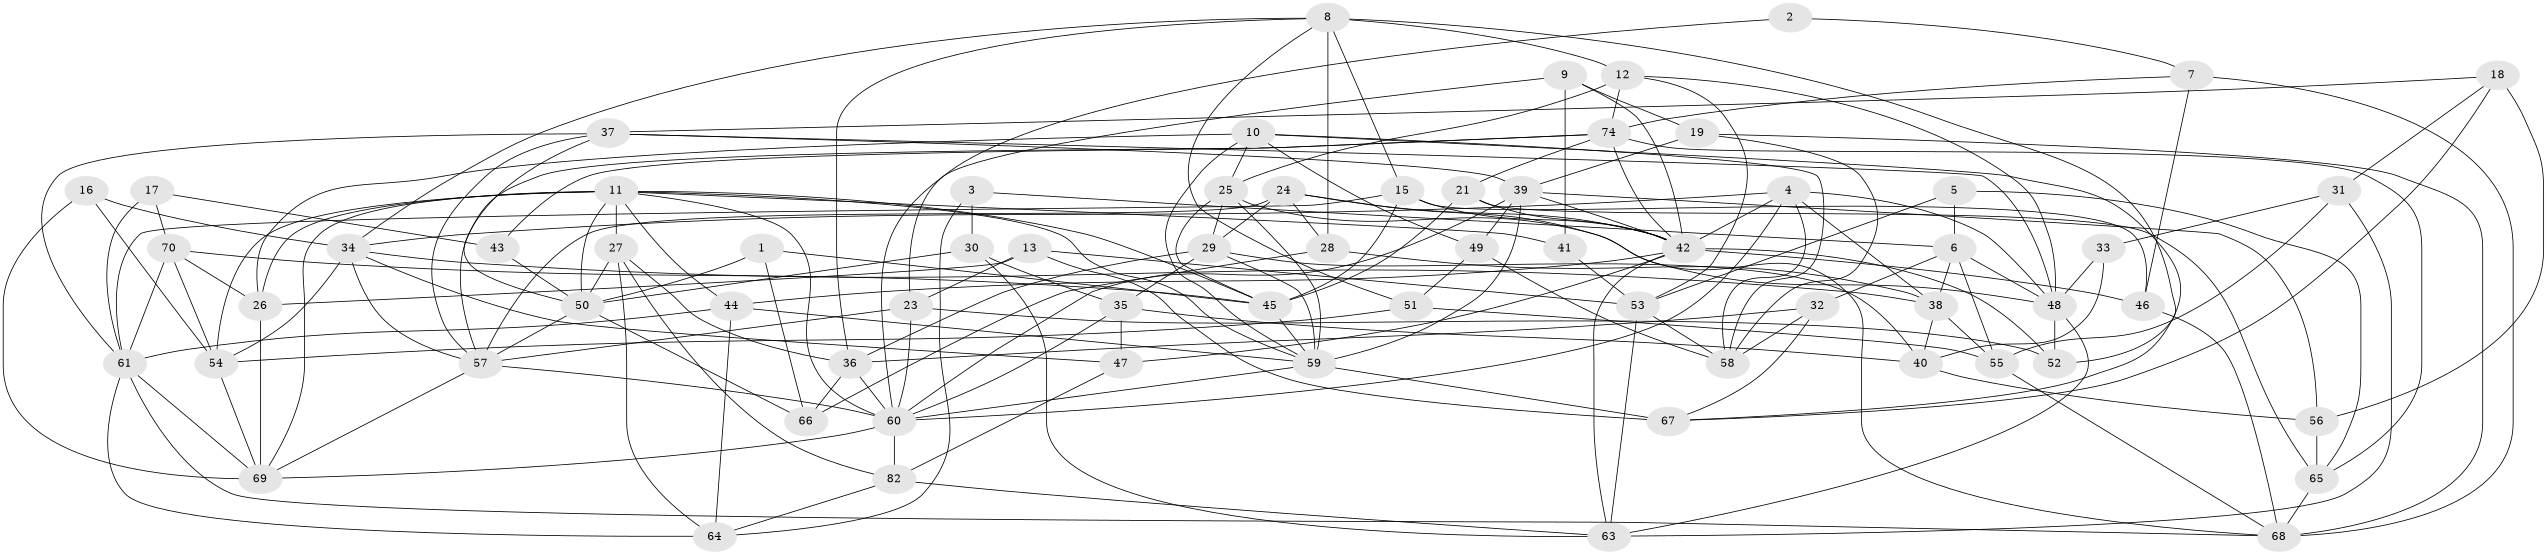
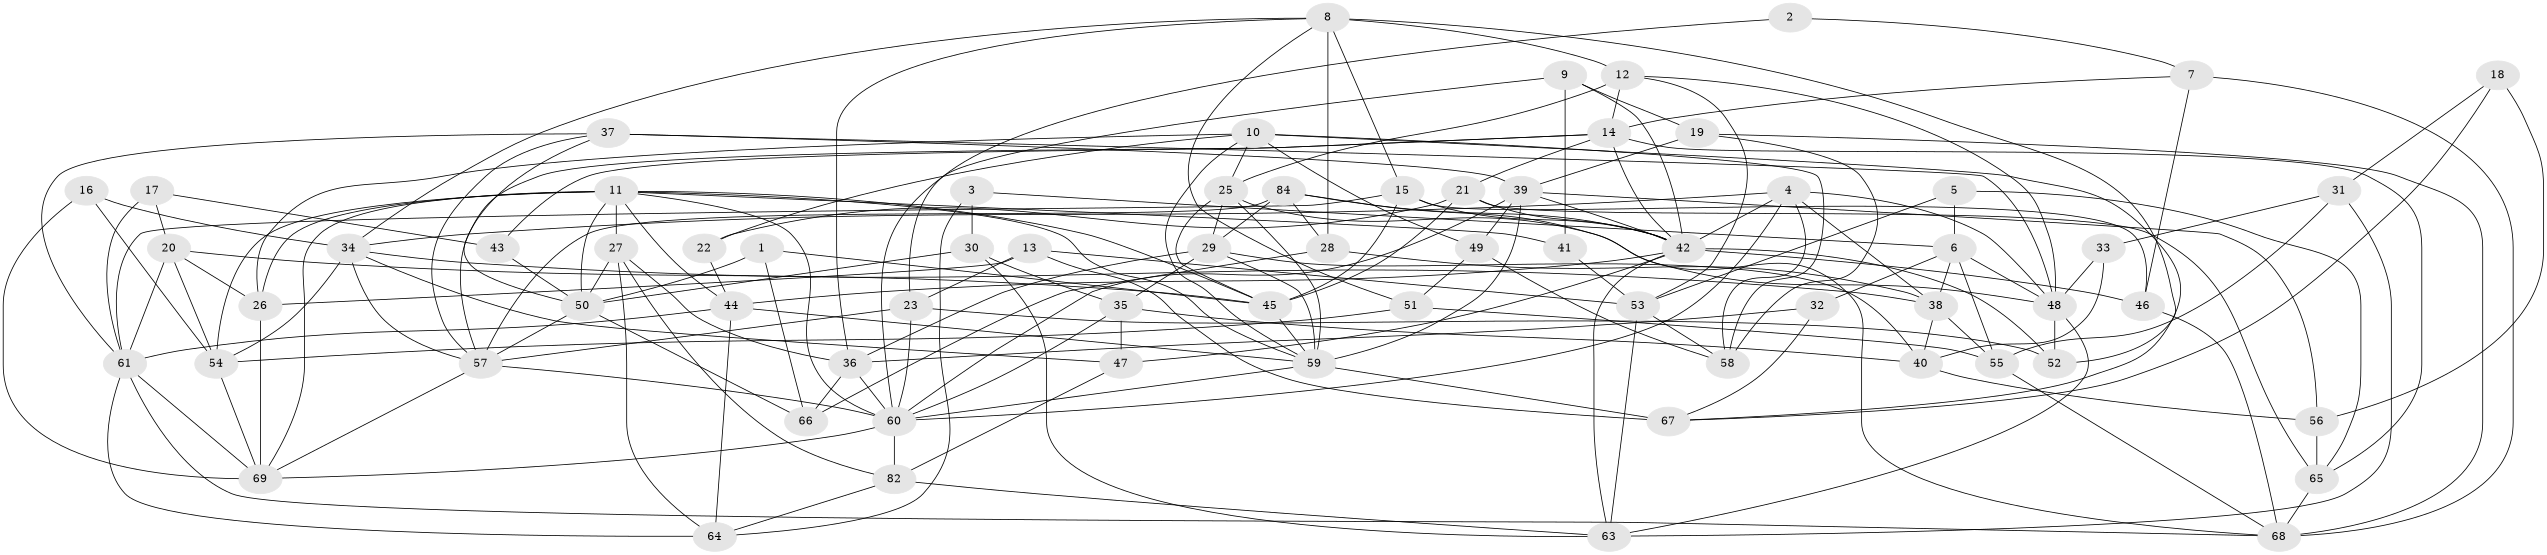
edge "18" -- "37": removed
node "74": label "74" -> "14"
node "24": label "24" -> "84"
node "70": label "70" -> "20"
node "22": added
edge "32" -- "58": removed
